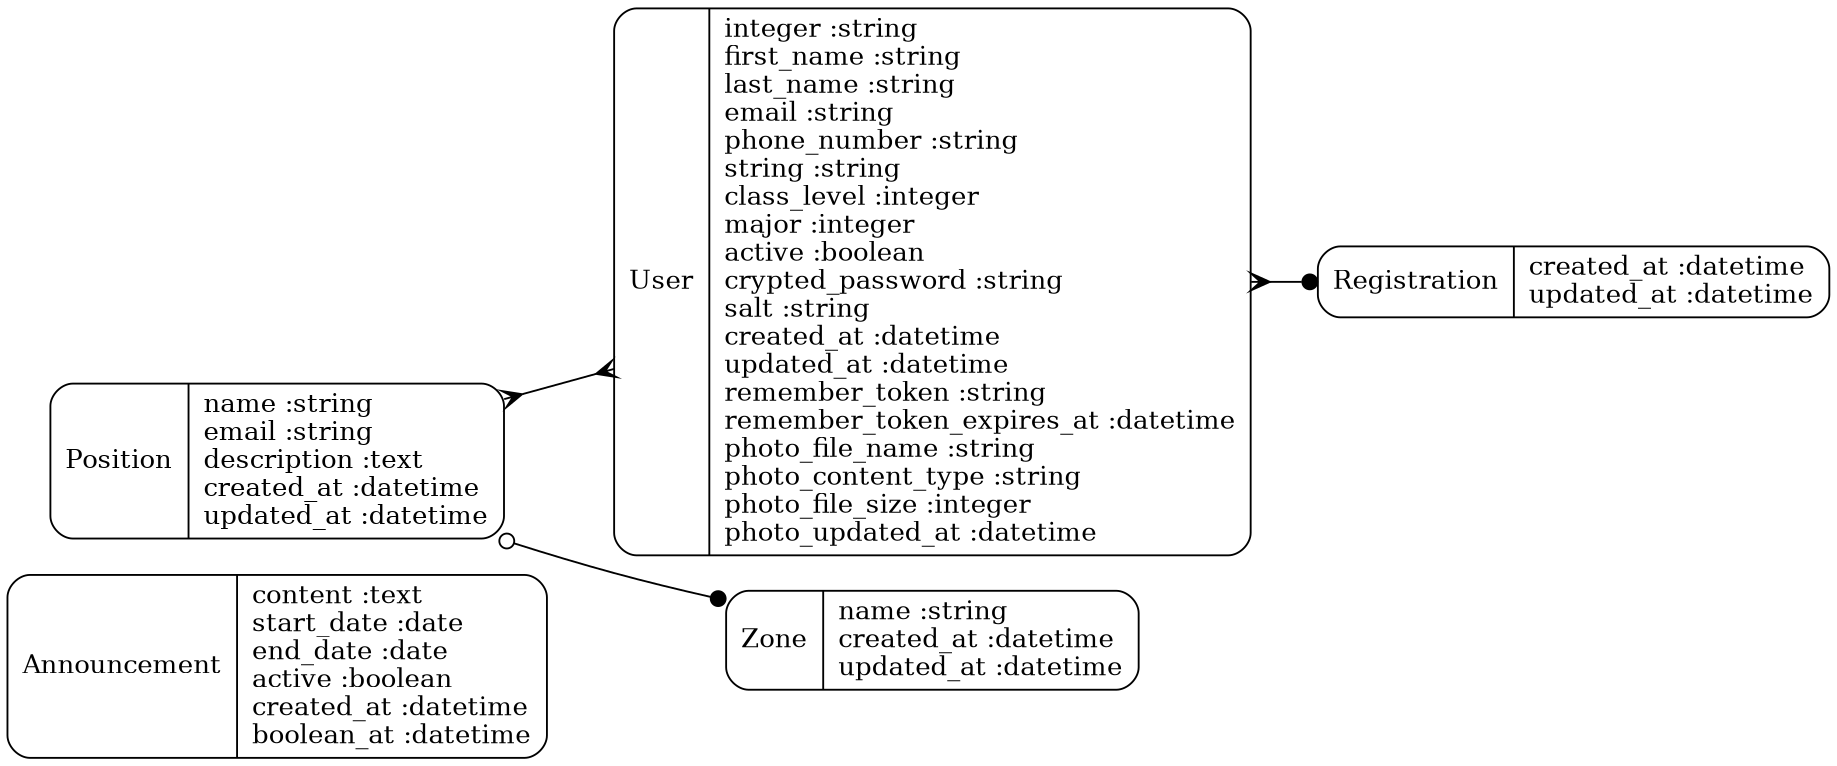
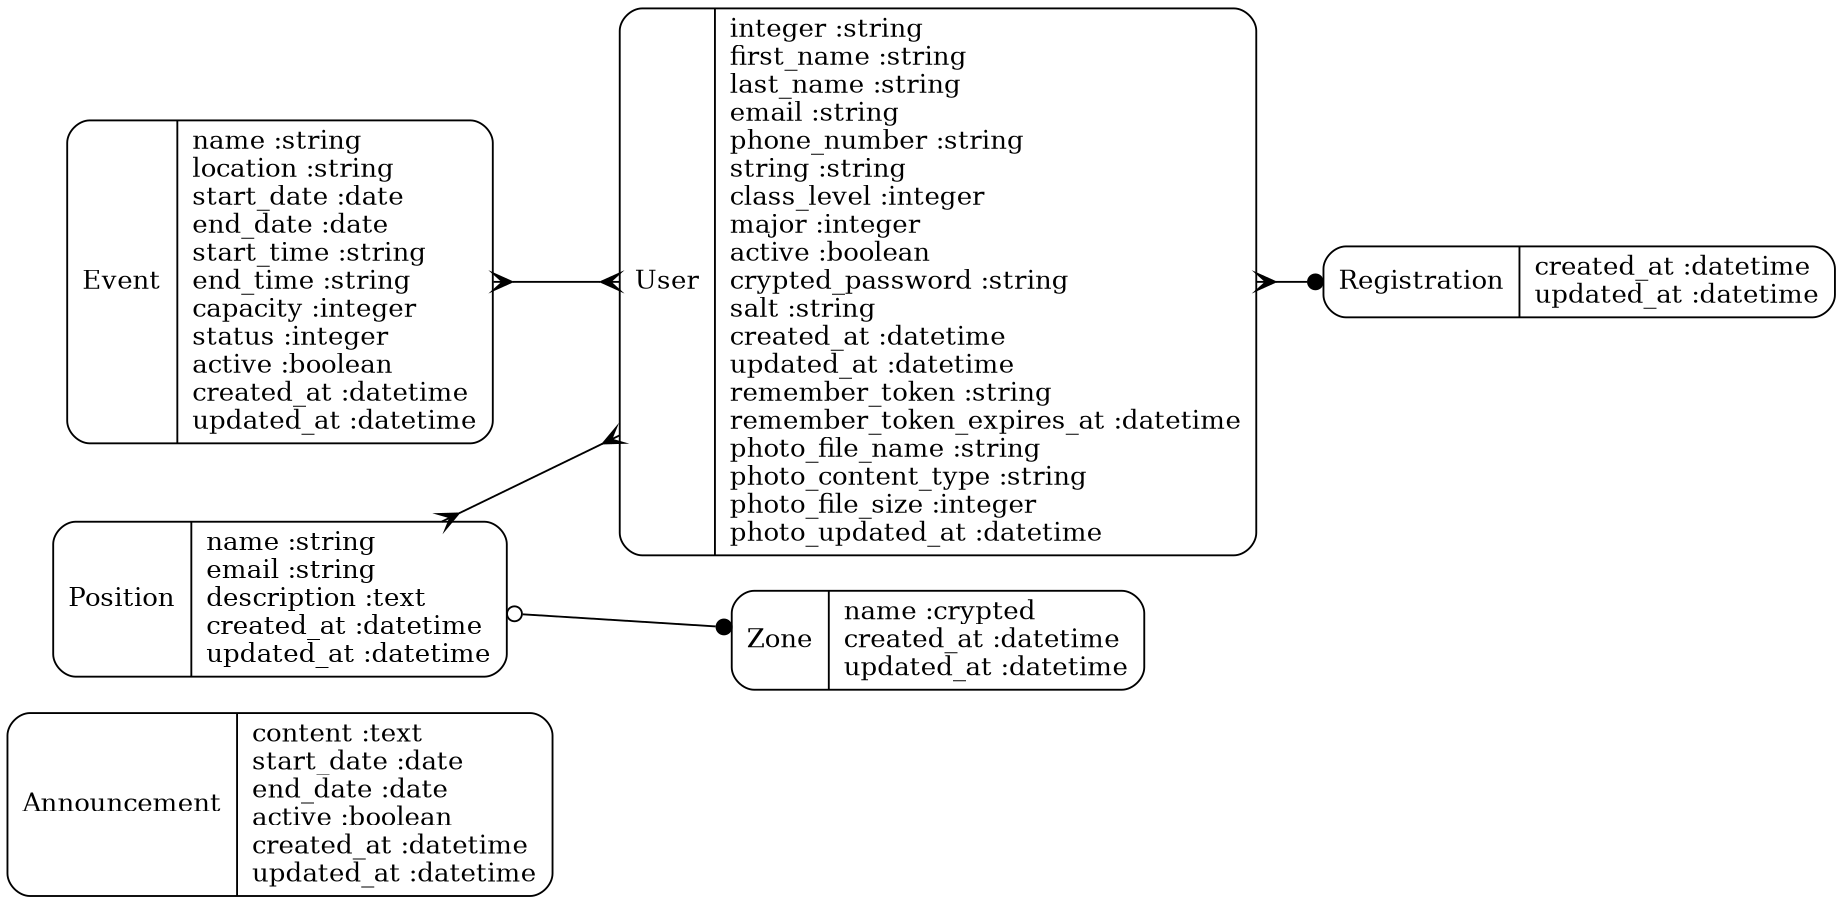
node "Event": added
node "Zone": text "name :string" -> "name :crypted"
node "Announcement": text "boolean_at :datetime" -> "updated_at :datetime"
